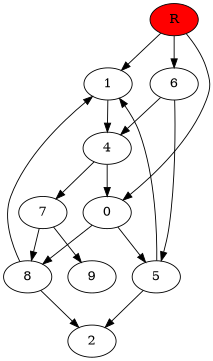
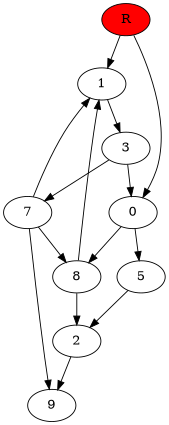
node "6": removed
node "4": label "4" -> "3"
edge "5" -> "1": now "7" -> "1"
edge "2" -> "9": added
